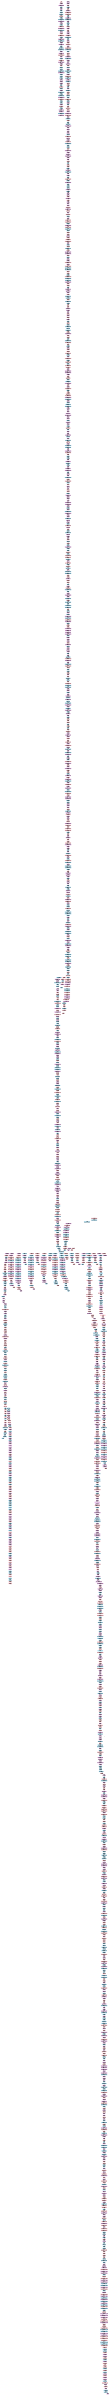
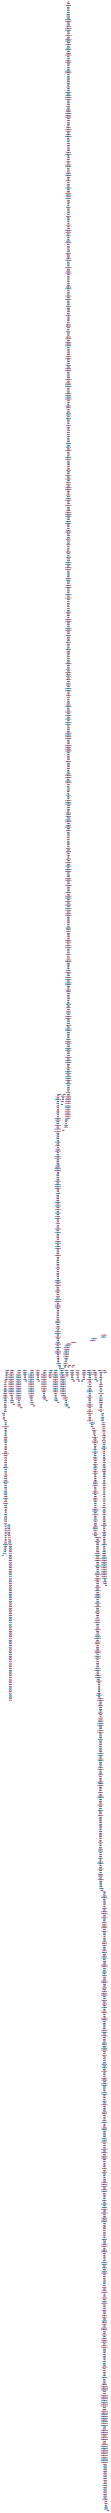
node "0x00402b9f movl $0x1bd29fd4<UINT32>, %ebx": added
